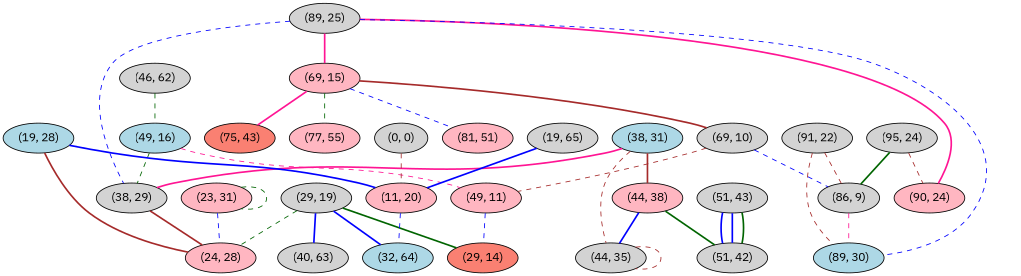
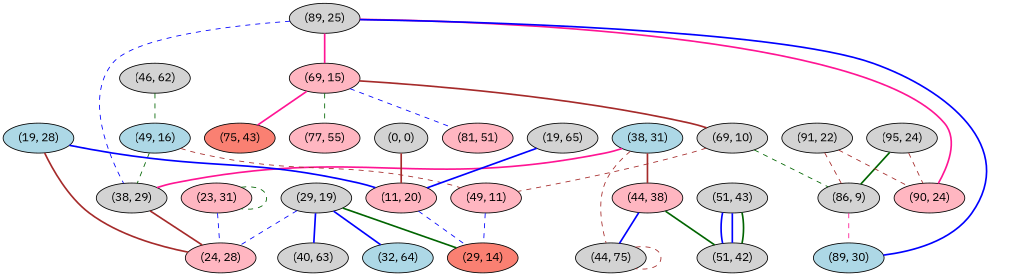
edge "(89, 25)" -- "(89, 30)": style dashed -> bold
edge "(0, 0)" -- "(11, 20)": style dashed -> bold
edge "(69, 10)" -- "(86, 9)": color blue -> darkgreen
edge "(49, 16)" -- "(49, 11)": color deeppink -> brown
edge "(91, 22)" -- "(89, 30)": now "(91, 22)" -- "(90, 24)"
edge "(29, 19)" -- "(24, 28)": color darkgreen -> blue
edge "(11, 20)" -- "(32, 64)": now "(11, 20)" -- "(29, 14)"
node "(44, 35)": label "(44, 35)" -> "(44, 75)"
